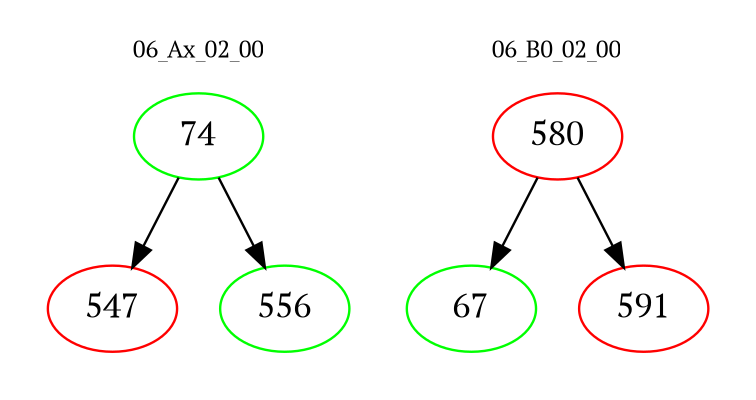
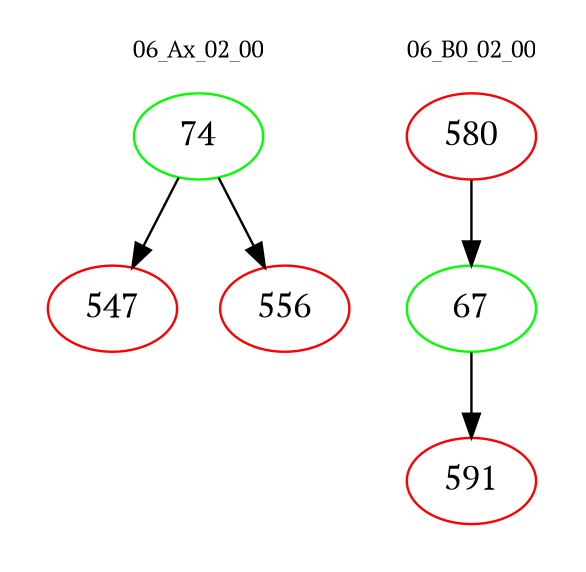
edge "580" -> "591": now "67" -> "591"
node "556": color green -> red
